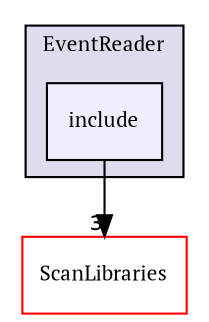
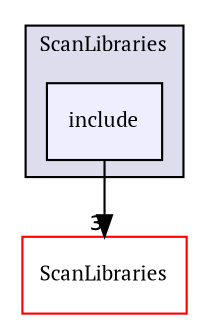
cluster "EventReader": label "EventReader" -> "ScanLibraries"
